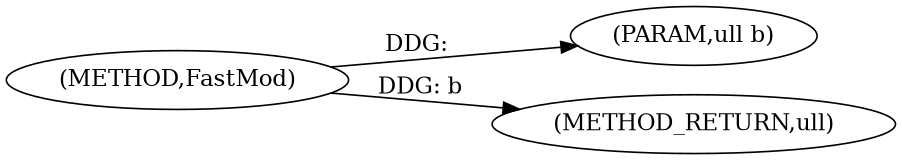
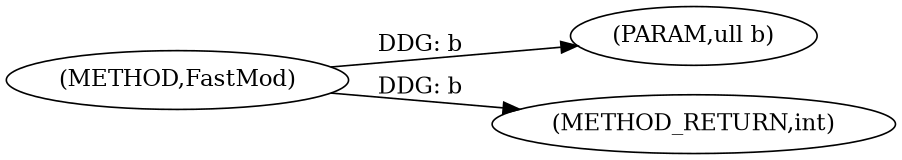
edge "(METHOD,FastMod)" -> "(PARAM,ull b)": label "DDG: " -> "DDG: b"
node "(METHOD_RETURN,ull)": label "(METHOD_RETURN,ull)" -> "(METHOD_RETURN,int)"
